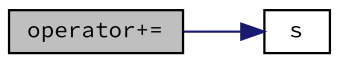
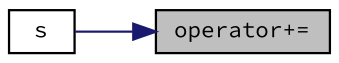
edge "operator+=" -> "s": reversed
